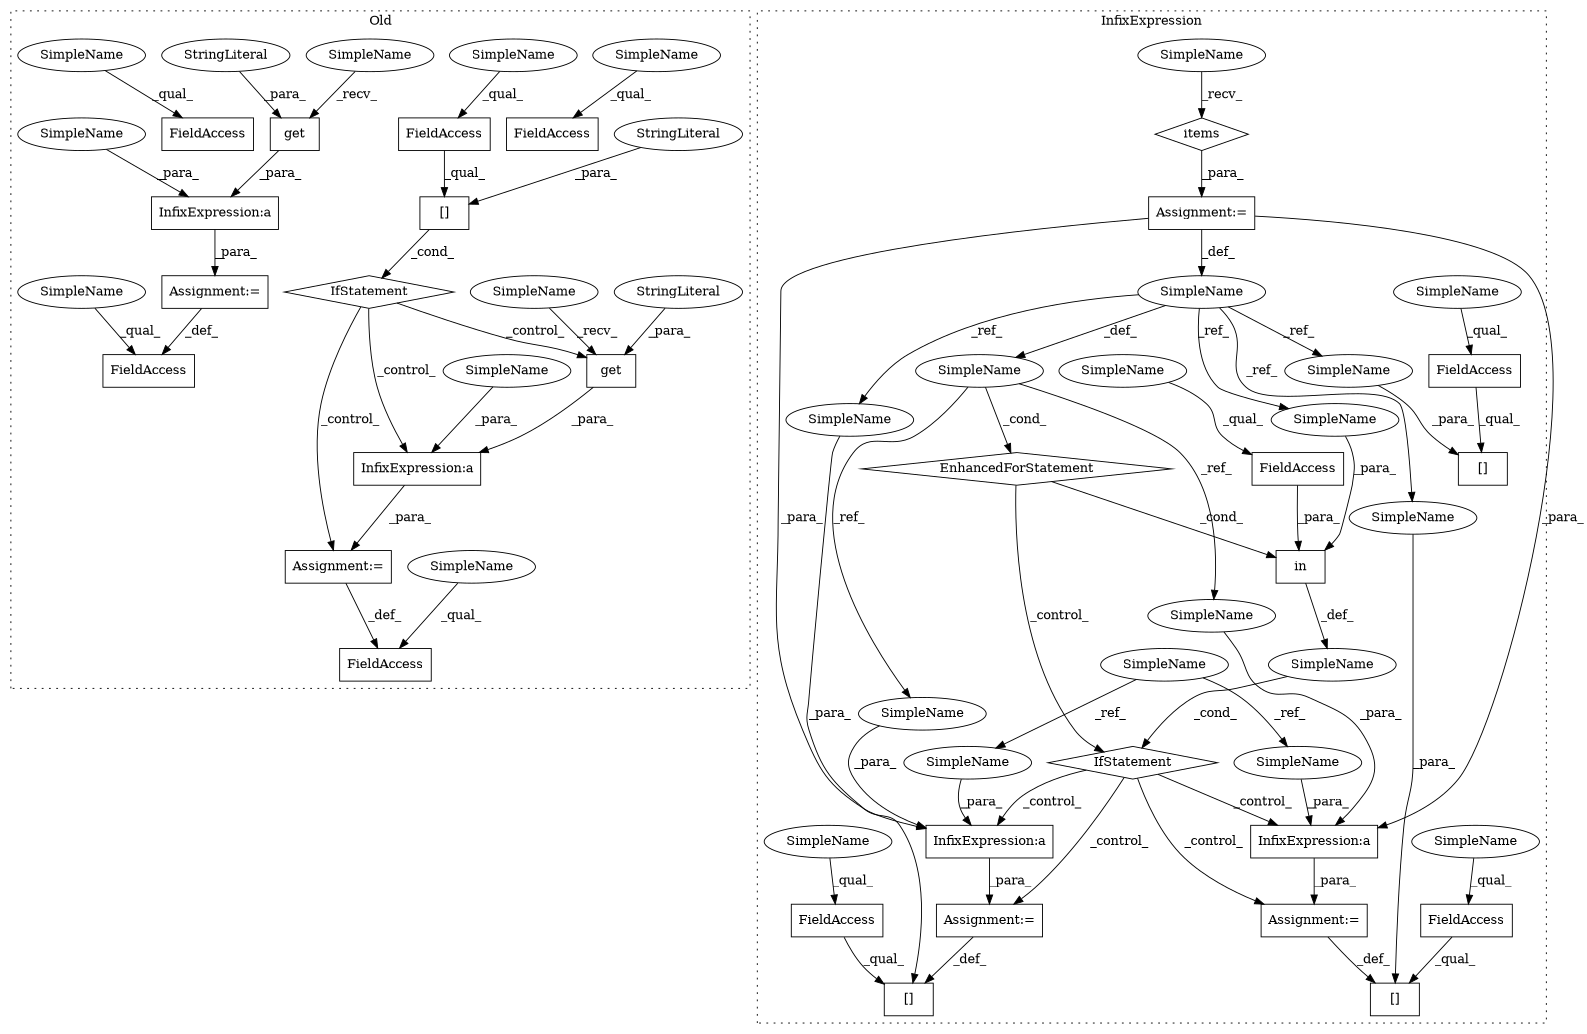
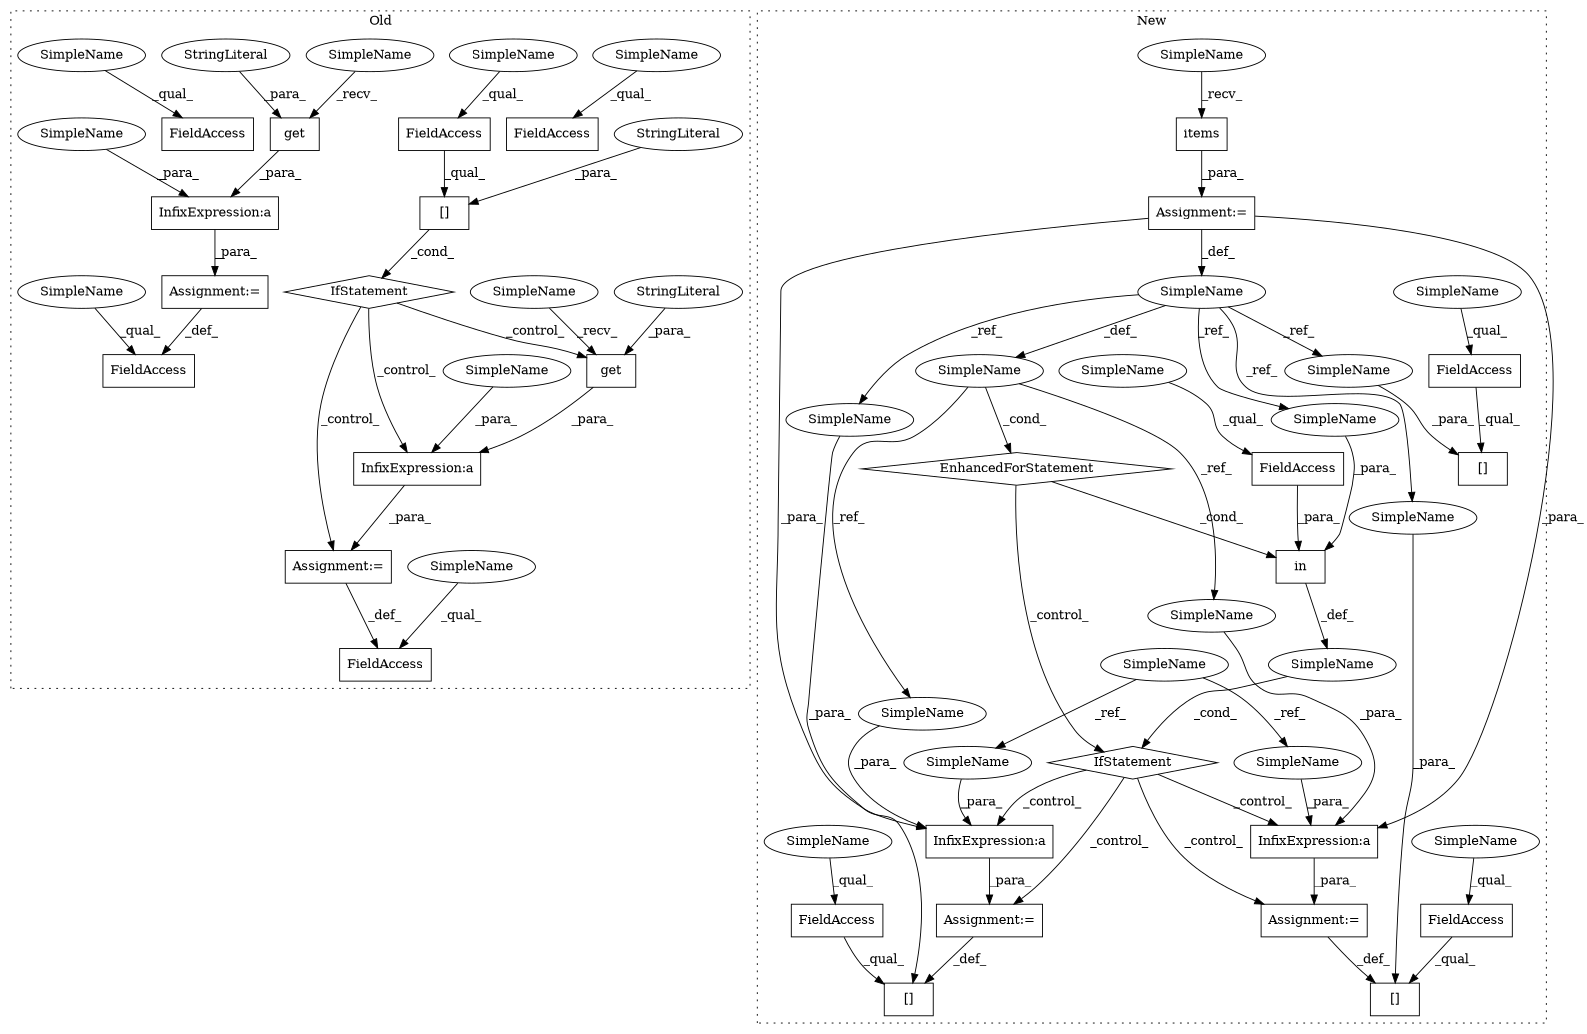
cluster "InfixExpression": label "InfixExpression" -> "New"
node "items": shape diamond -> box
